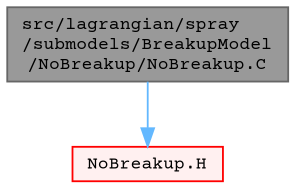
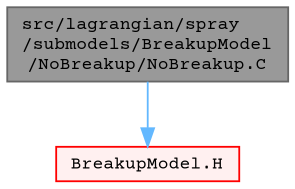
node "NoBreakup.H": label "NoBreakup.H" -> "BreakupModel.H"
